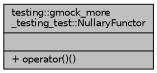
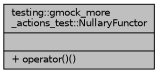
node "testing::gmock_more": text "_testing_test::NullaryFunctor" -> "_actions_test::NullaryFunctor"
